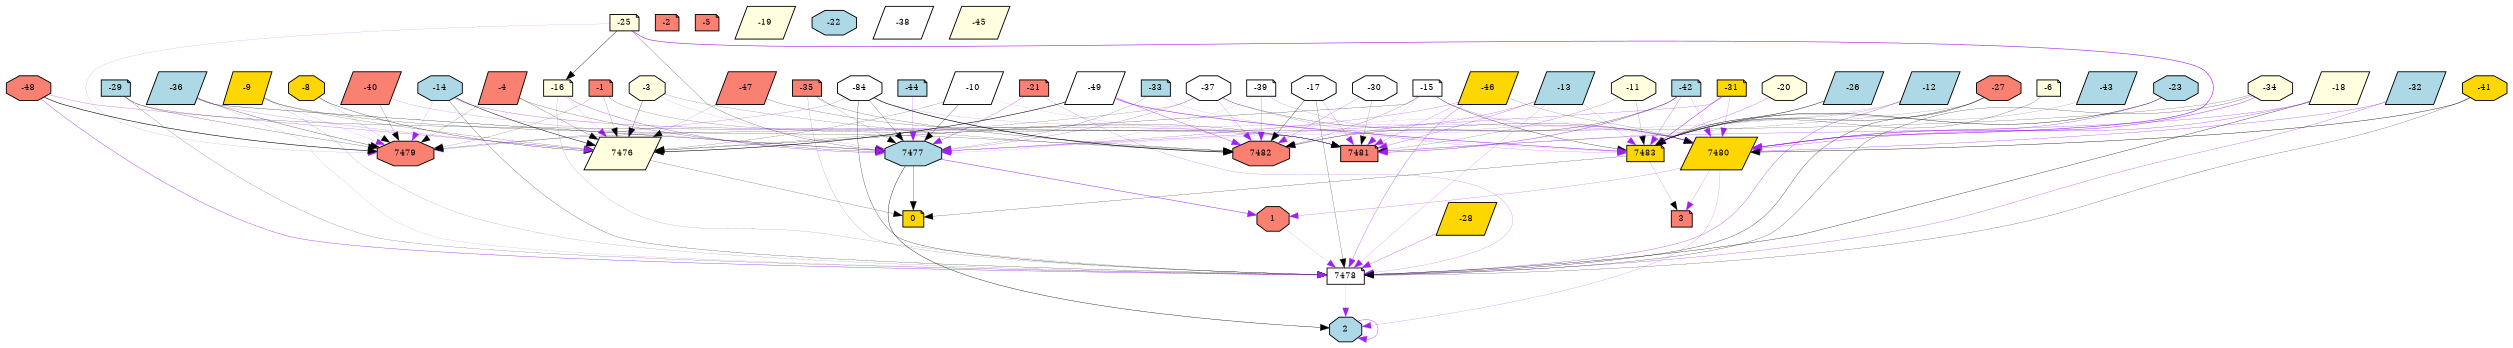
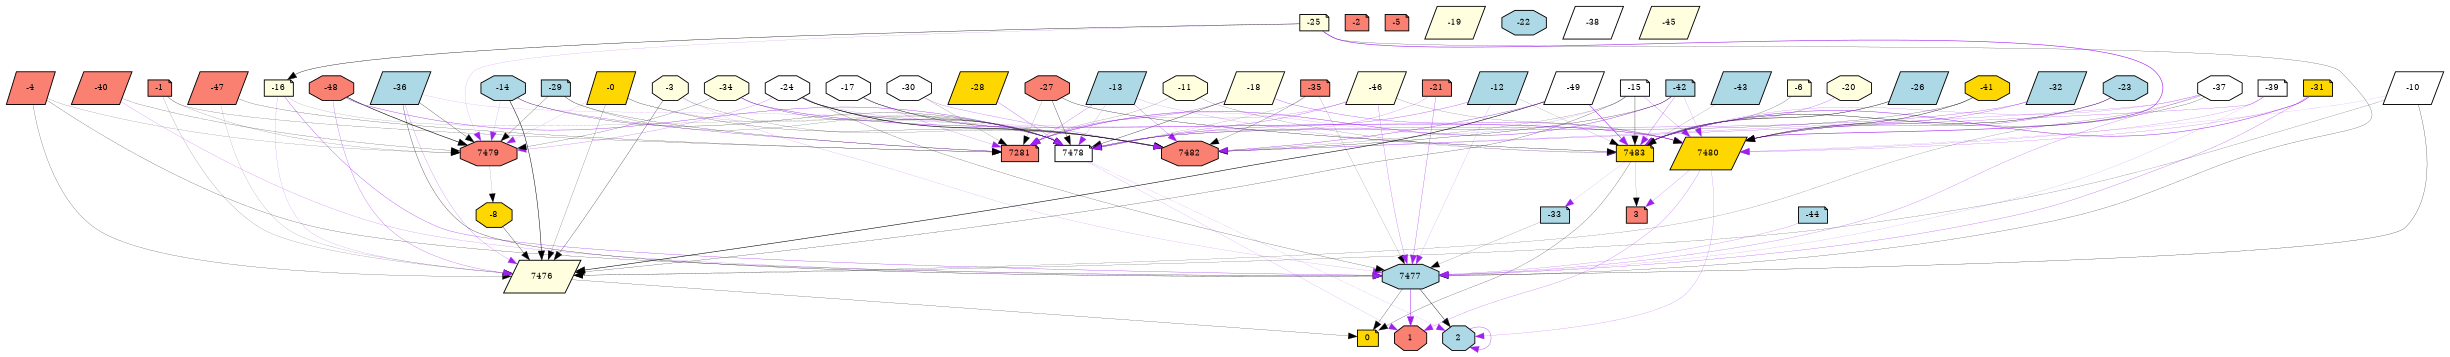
node "-9": label "-9" -> "-0"
node "-84": label "-84" -> "-24"
node "-46": fillcolor gold -> lightyellow
edge "-8" -> "7479": reversed
edge "-33" -> "7483": reversed
node "7481": label "7481" -> "7281"
edge "1" -> "7478": reversed
